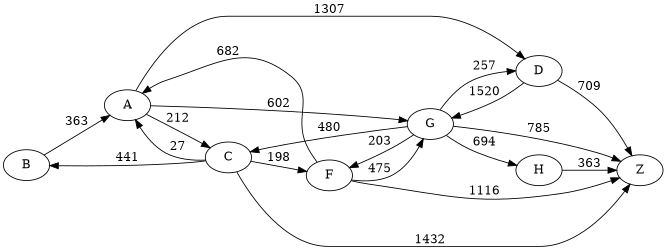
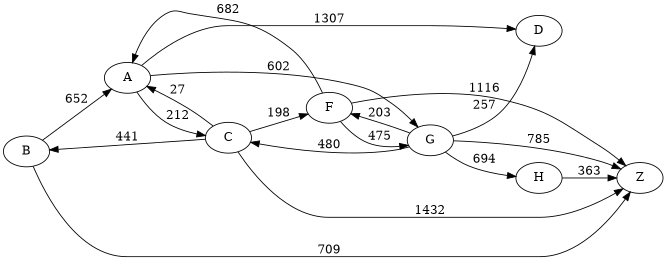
edge "D" -> "G": removed, label "1520"
edge "D" -> "Z": now "B" -> "Z"
edge "B" -> "A": label "363" -> "652"
